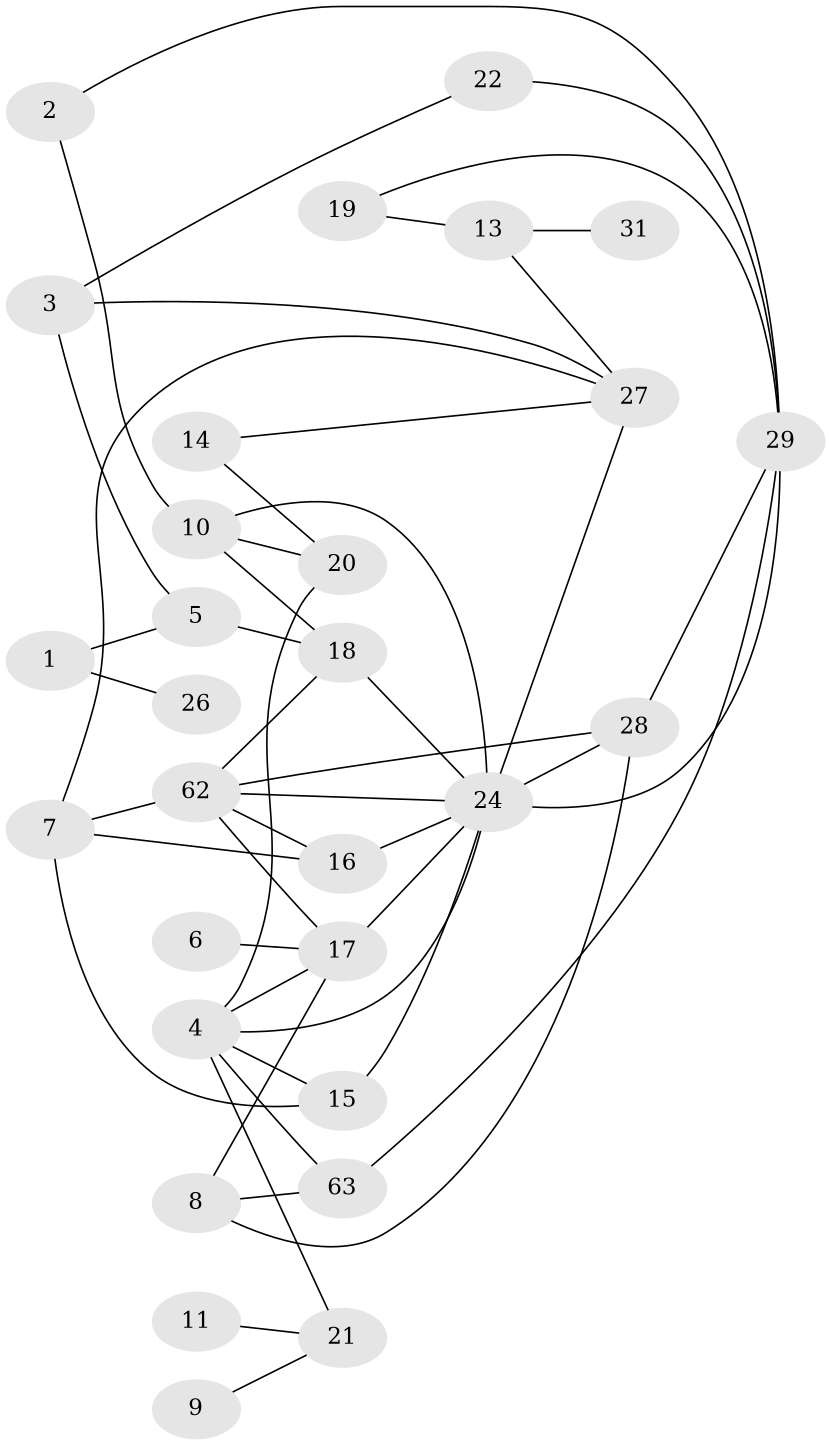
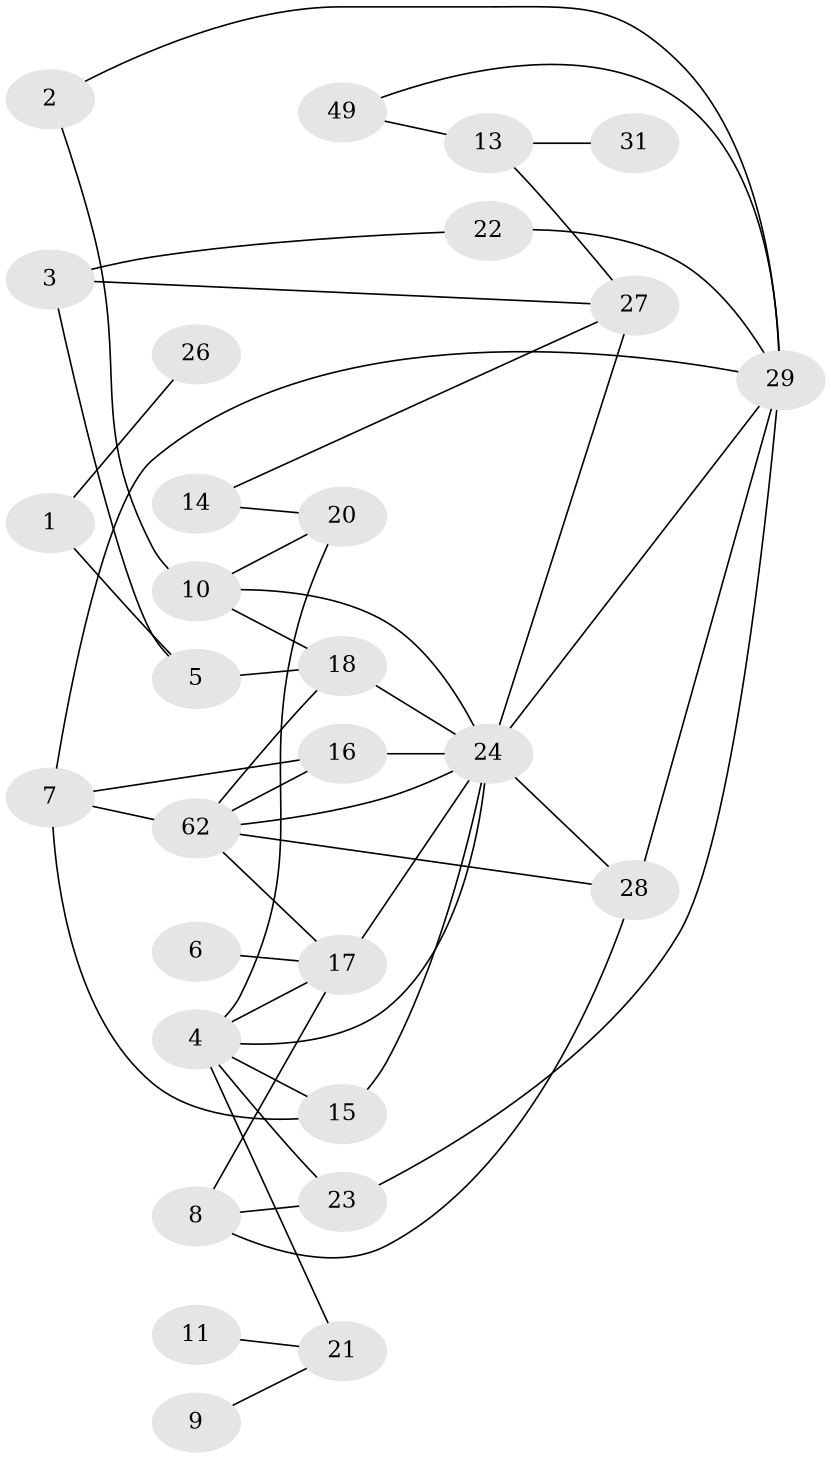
node "19": label "19" -> "49"
edge "27" -- "7": now "29" -- "7"
node "63": label "63" -> "23"
